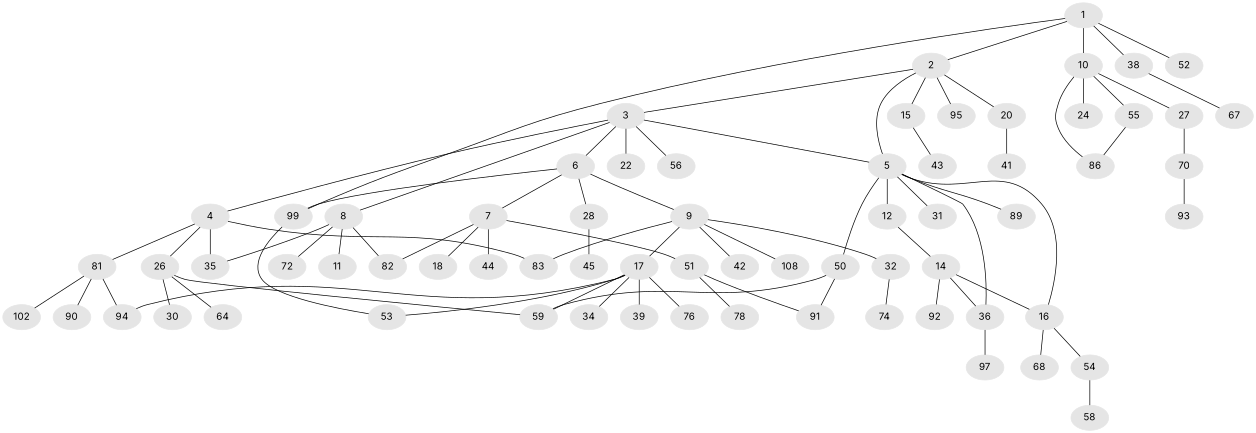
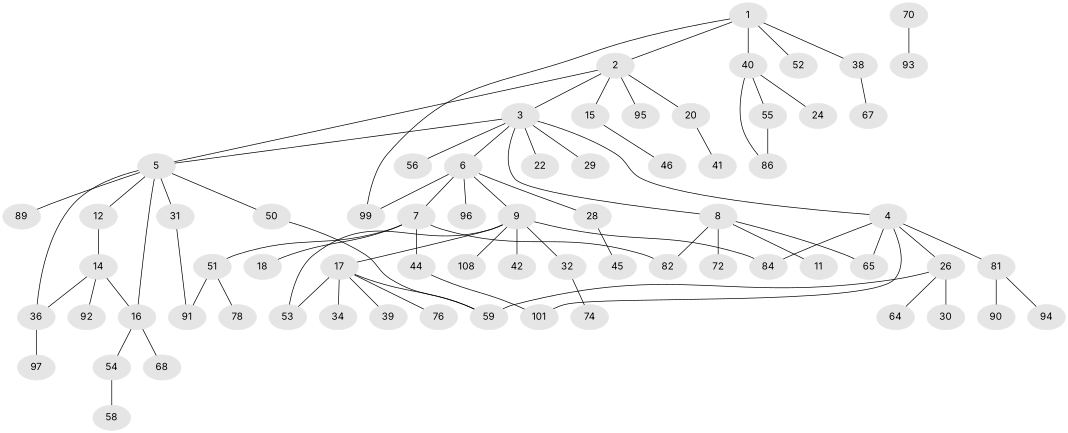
node "10": label "10" -> "40"
node "27": removed
node "29": added
node "43": label "43" -> "46"
node "96": added
node "35": label "35" -> "65"
node "83": label "83" -> "84"
edge "17" -- "94": removed
edge "50" -- "91": now "31" -- "91"
edge "99" -- "53": now "9" -- "53"
node "102": removed
node "101": added
